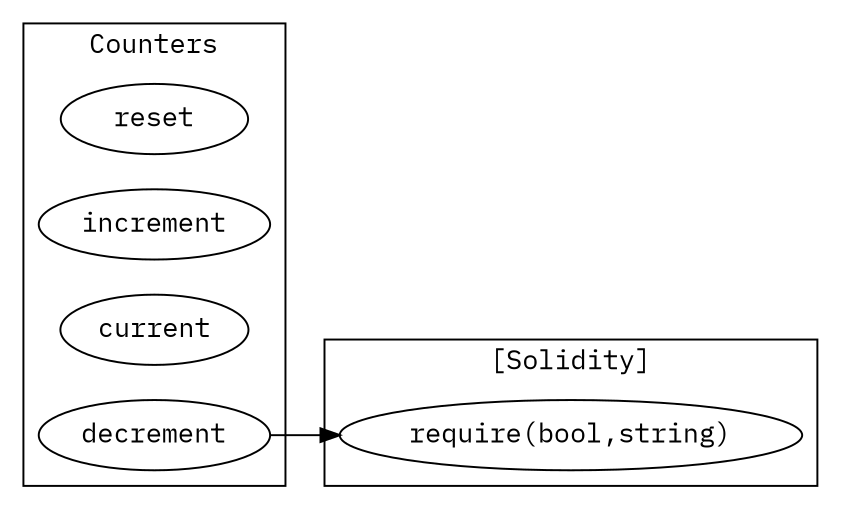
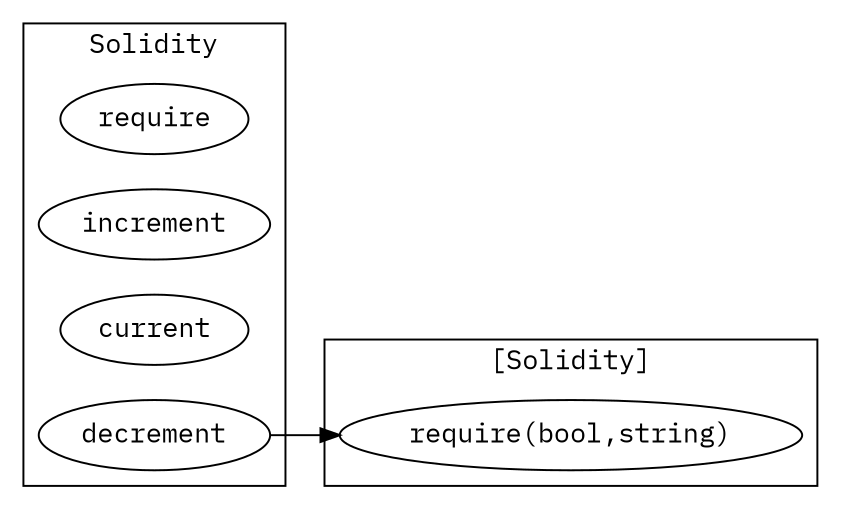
cluster "Counters": label "Counters" -> "Solidity"
node "reset": label "reset" -> "require"
